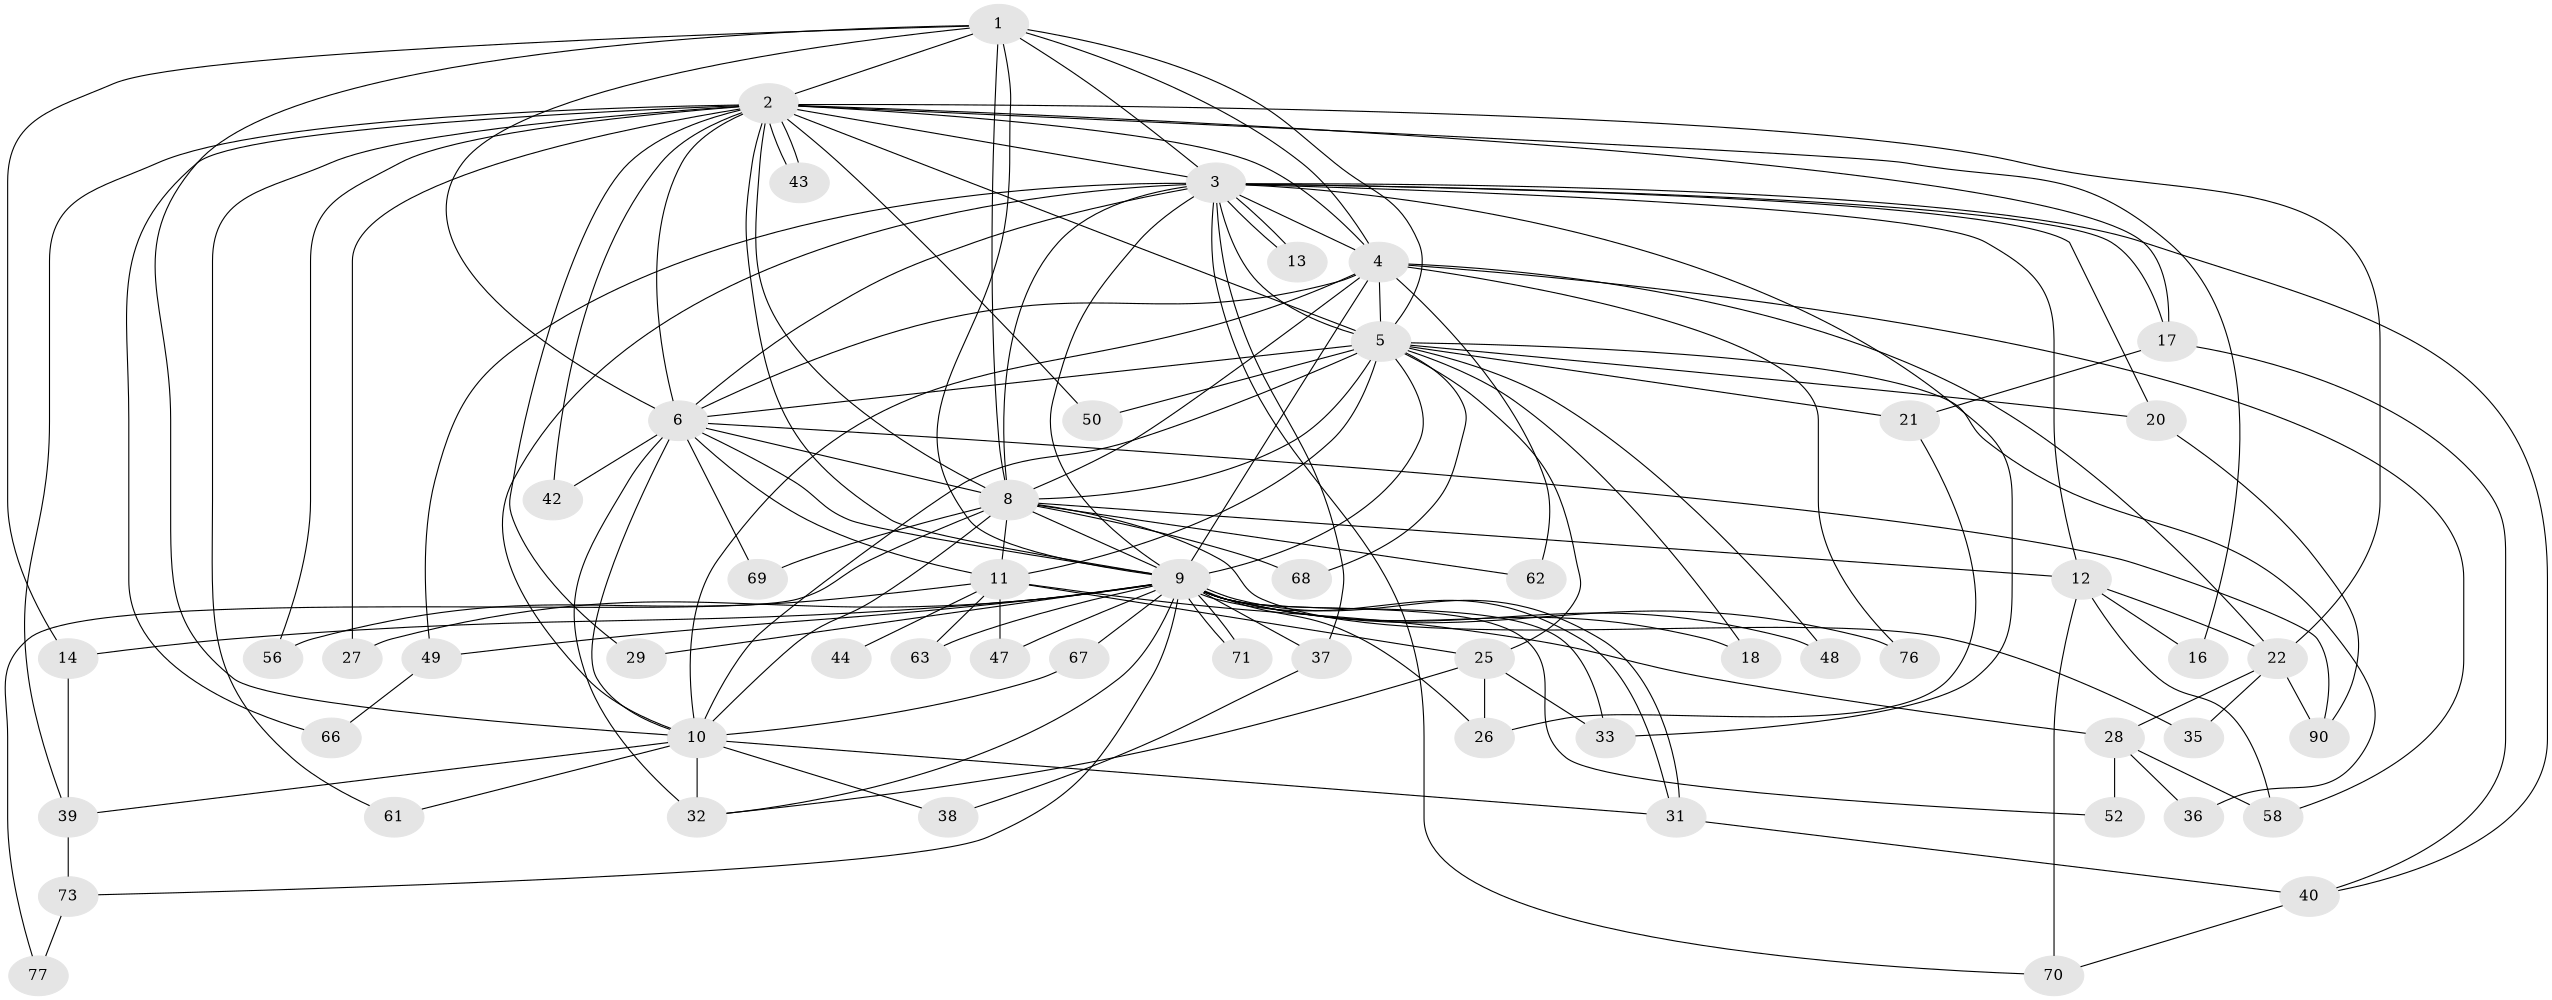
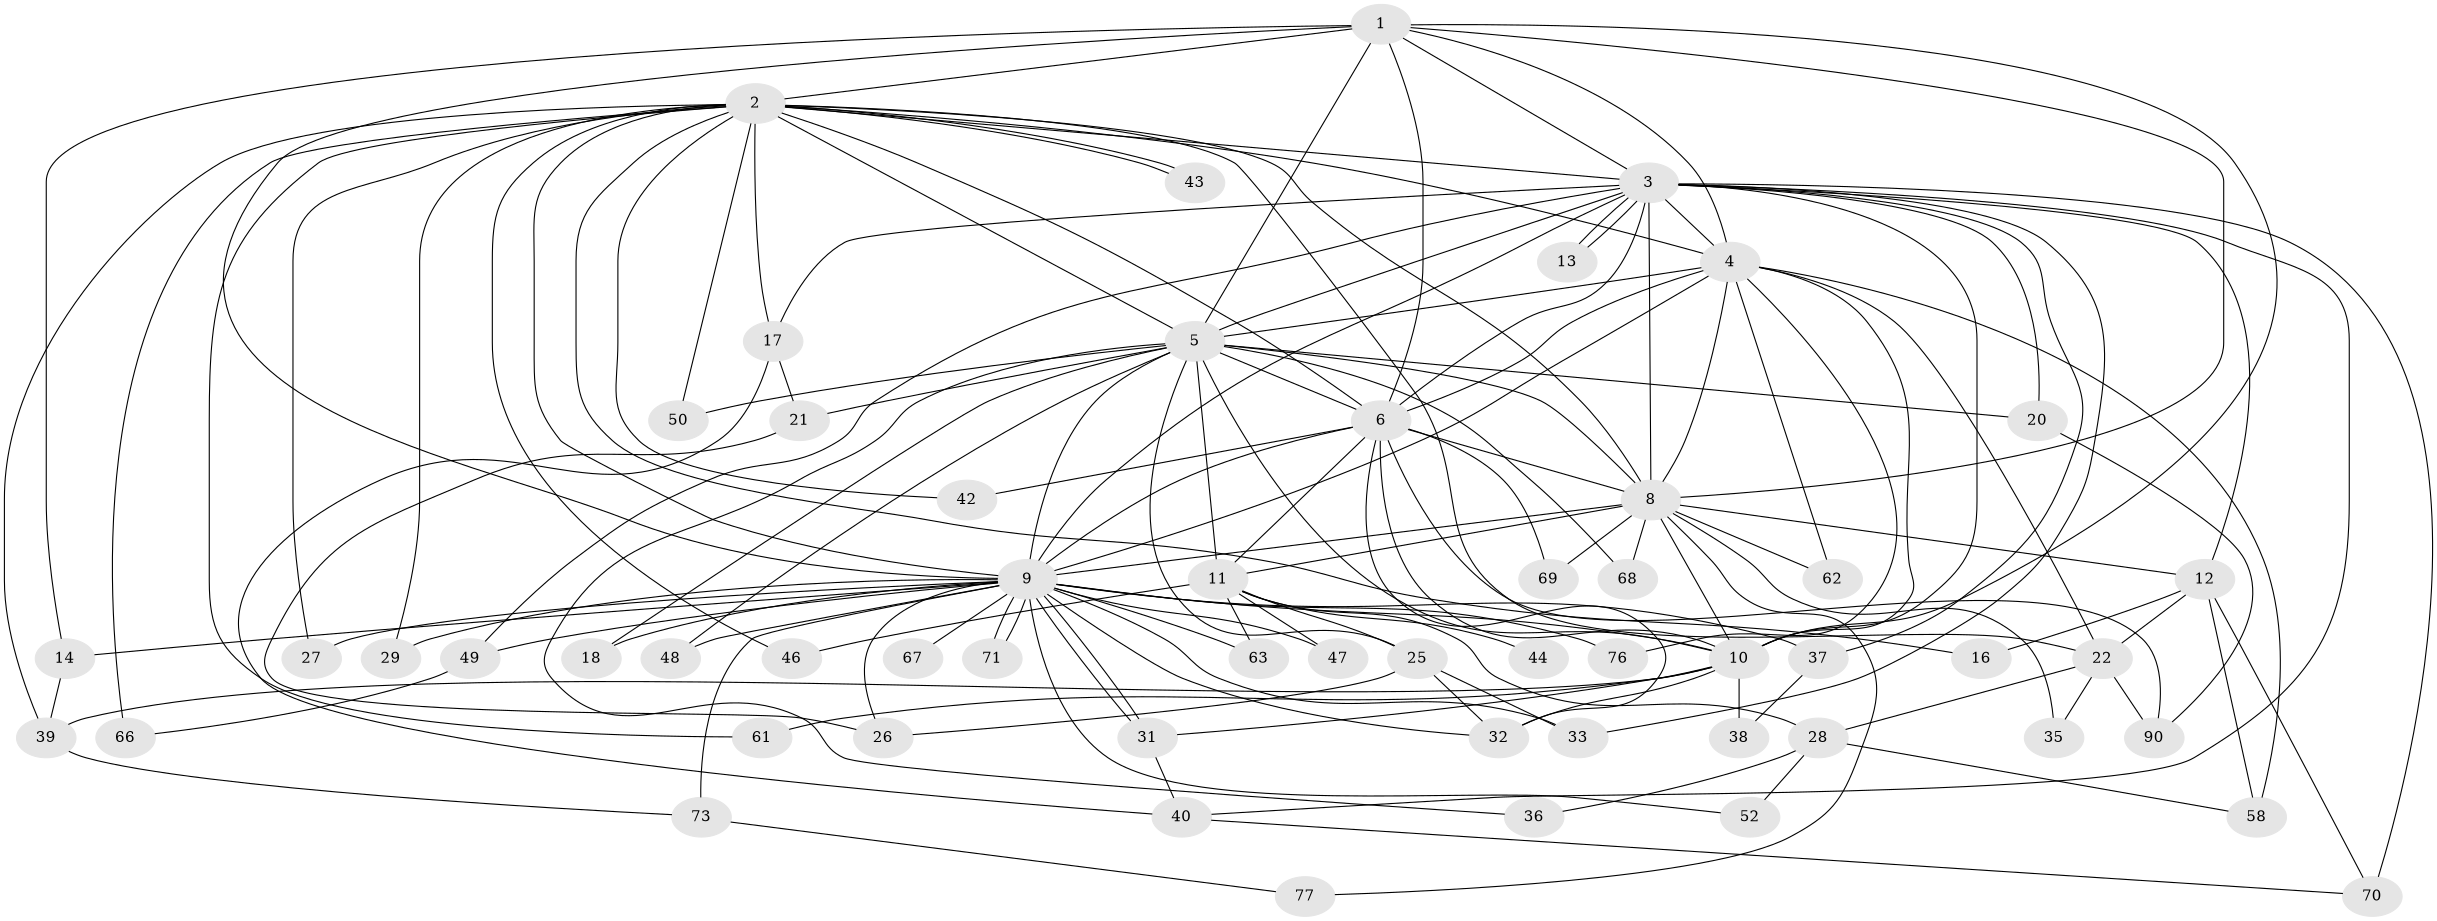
node "56": label "56" -> "46"
edge "67" -- "10": now "9" -- "10"
